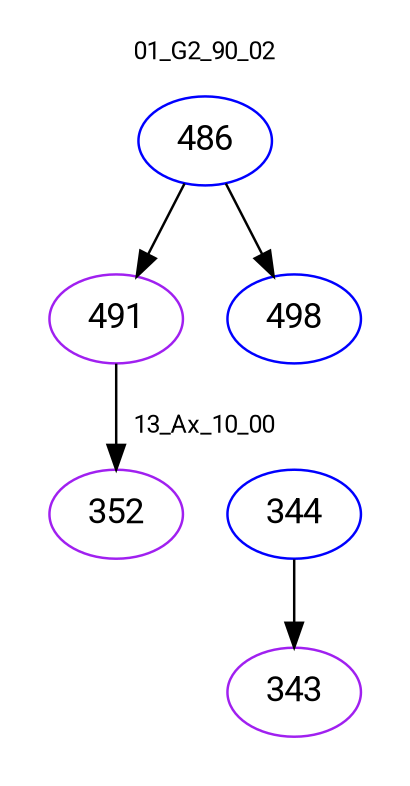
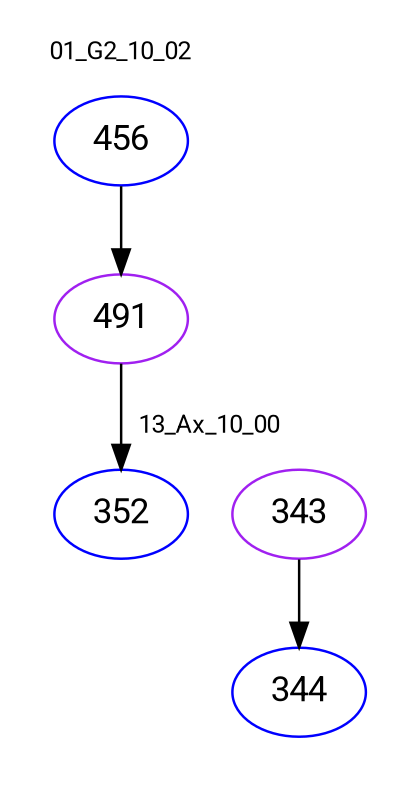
cluster "01_G2_90_02": label "01_G2_90_02" -> "01_G2_10_02"
node "486": label "486" -> "456"
node "498": removed
node "352": color purple -> blue
edge "344" -> "343": reversed
